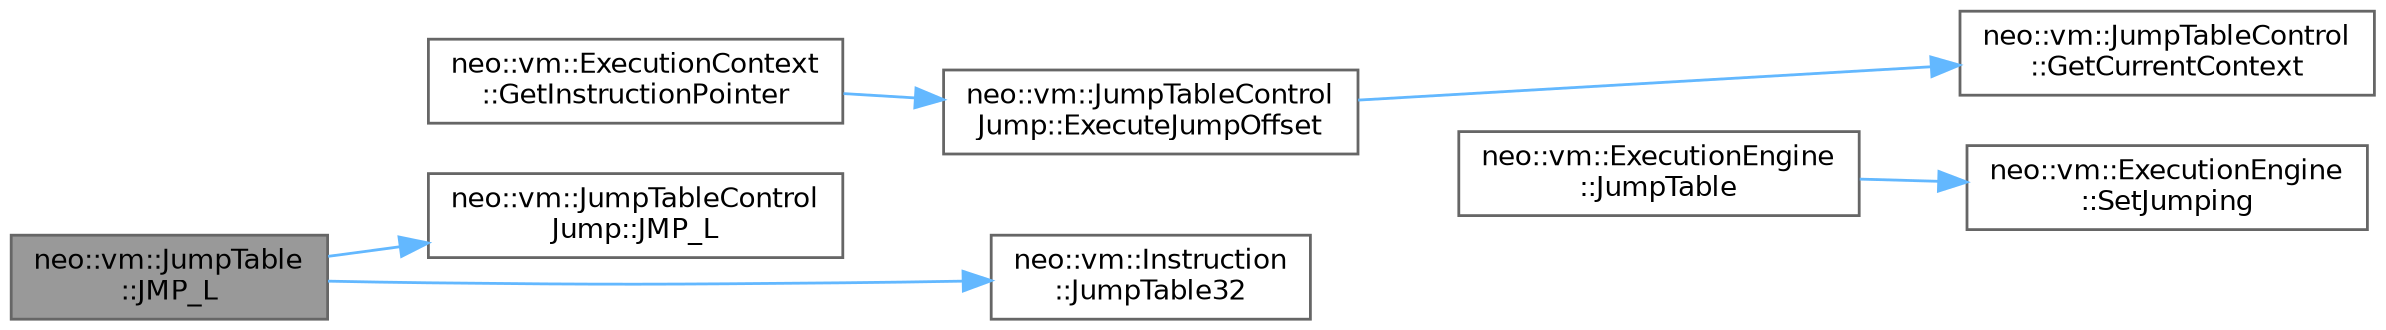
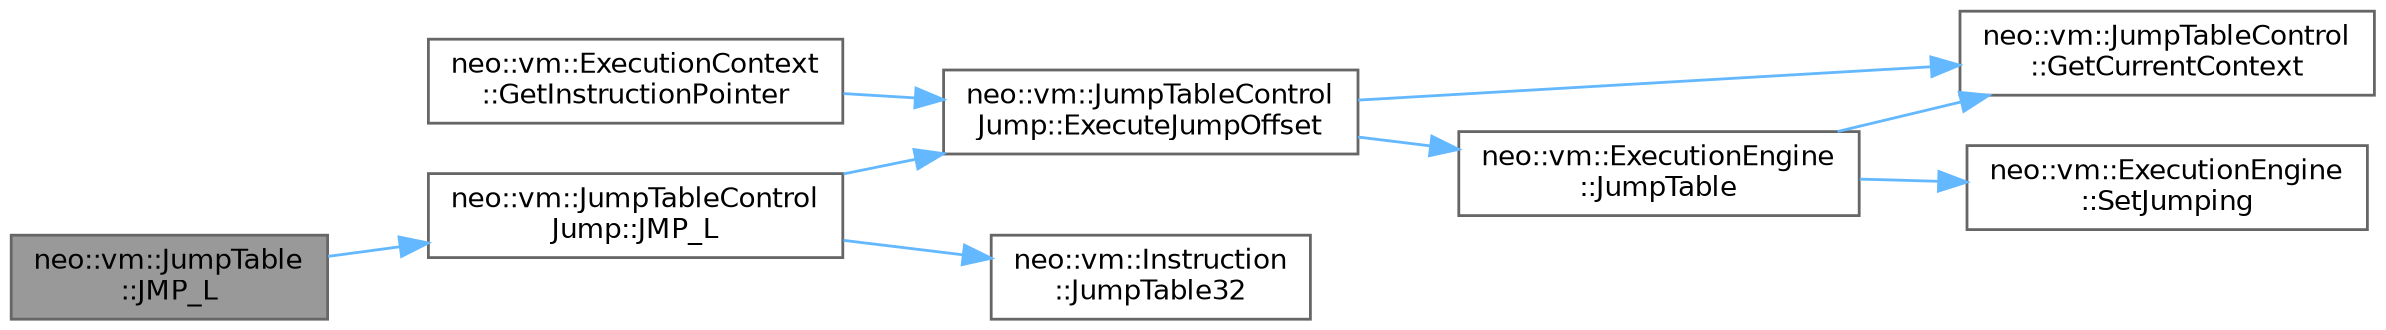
edge "neo::vm::ExecutionEngine ::JumpTable" -> "neo::vm::JumpTableControl ::GetCurrentContext": added
edge "neo::vm::JumpTableControl Jump::ExecuteJumpOffset" -> "neo::vm::ExecutionEngine ::JumpTable": added
edge "neo::vm::JumpTableControl Jump::JMP_L" -> "neo::vm::JumpTableControl Jump::ExecuteJumpOffset": added
edge "neo::vm::JumpTable ::JMP_L" -> "neo::vm::Instruction ::JumpTable32": now "neo::vm::JumpTableControl Jump::JMP_L" -> "neo::vm::Instruction ::JumpTable32"
